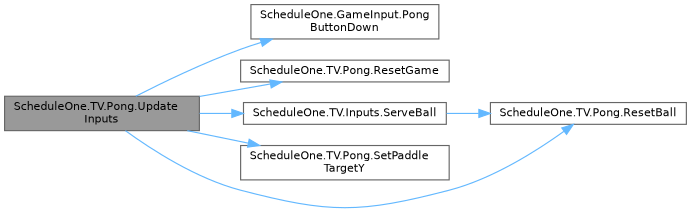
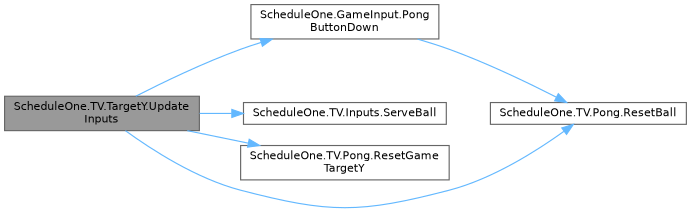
node "ScheduleOne.TV.Pong.ResetGame": removed
node "ScheduleOne.TV.Pong.Update Inputs": label "ScheduleOne.TV.Pong.Update Inputs" -> "ScheduleOne.TV.TargetY.Update Inputs"
edge "ScheduleOne.TV.Inputs.ServeBall" -> "ScheduleOne.TV.Pong.ResetBall": now "ScheduleOne.GameInput.Pong ButtonDown" -> "ScheduleOne.TV.Pong.ResetBall"
node "ScheduleOne.TV.Pong.SetPaddle TargetY": label "ScheduleOne.TV.Pong.SetPaddle TargetY" -> "ScheduleOne.TV.Pong.ResetGame TargetY"
